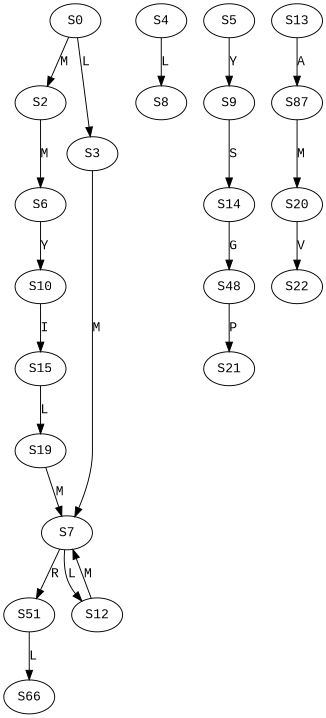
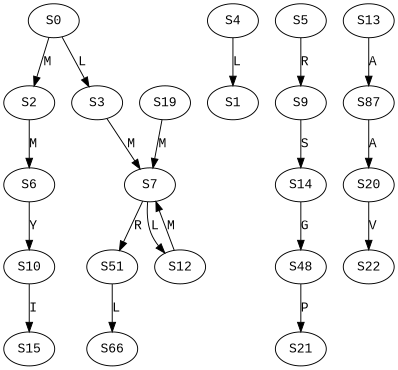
edge "S5" -> "S9": label "Y" -> "R"
node "S8": label "S8" -> "S1"
edge "S87" -> "S20": label "M" -> "A"
edge "S15" -> "S19": removed, label "L"
